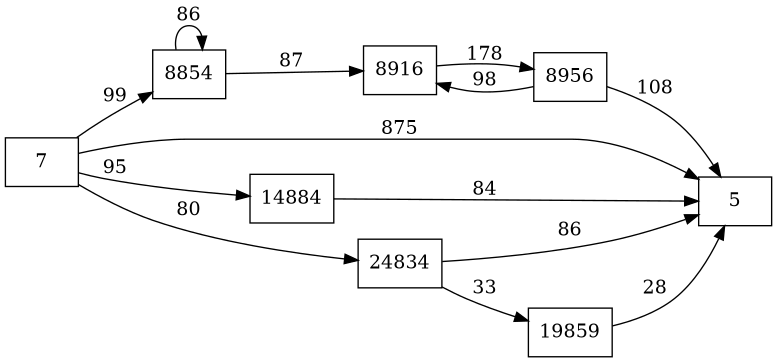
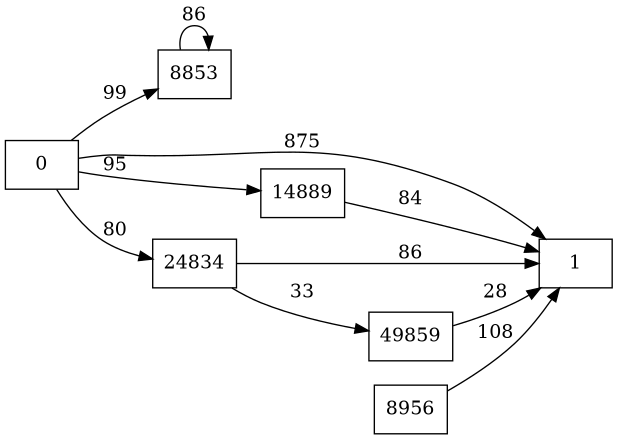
node "8916": removed
node "8854": label "8854" -> "8853"
node "7": label "7" -> "0"
node "14884": label "14884" -> "14889"
node "5": label "5" -> "1"
node "19859": label "19859" -> "49859"
